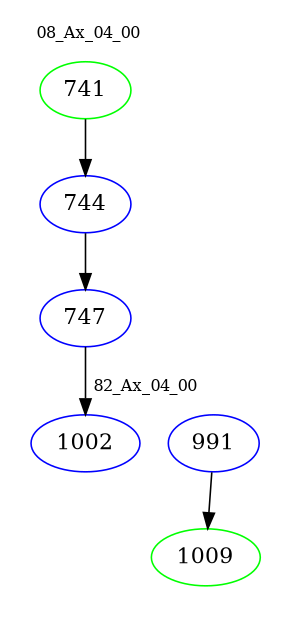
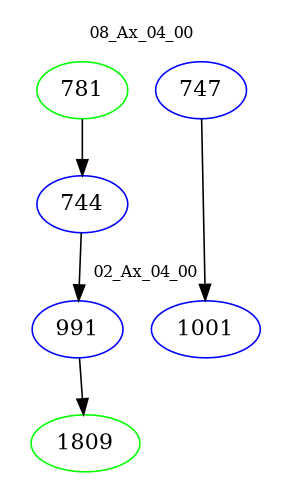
node "741": label "741" -> "781"
edge "744" -> "747": now "744" -> "991"
cluster "82_Ax_04_00": label "82_Ax_04_00" -> "02_Ax_04_00"
node "1002": label "1002" -> "1001"
node "1009": label "1009" -> "1809"
